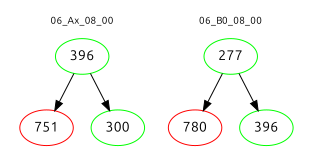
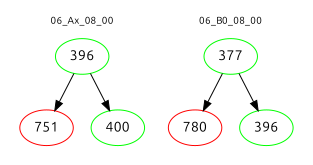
node "277": label "277" -> "377"
node "300": label "300" -> "400"
